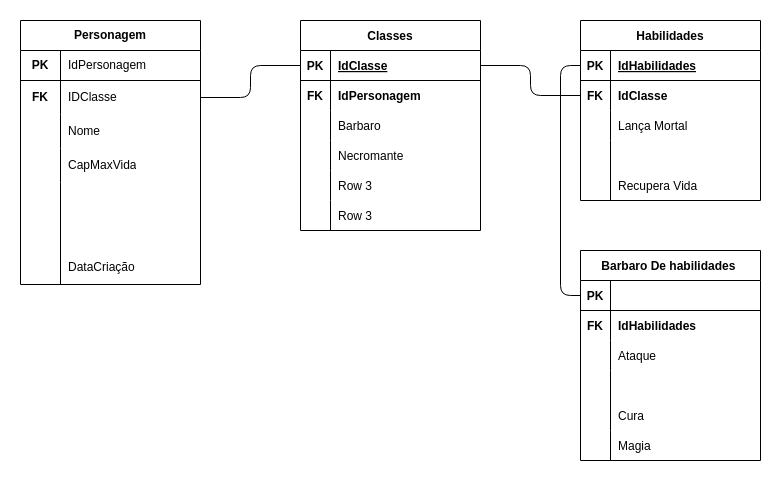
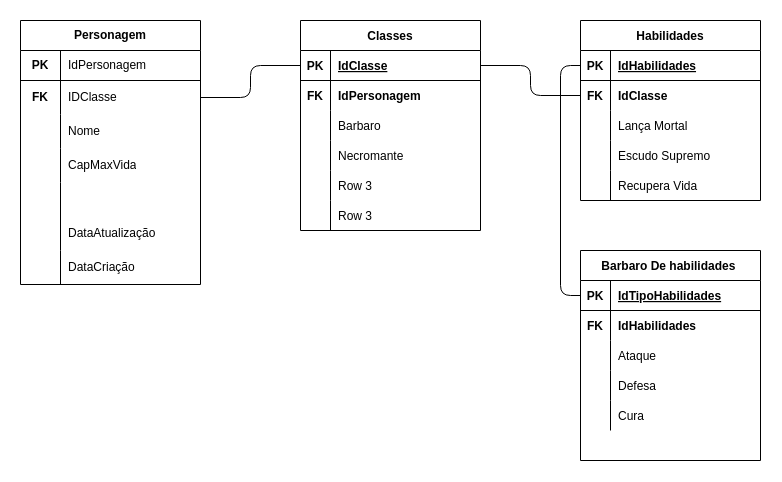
node "Escudo Supremo": added
node "DataAtualização": added
node "IdTipoHabilidades": added
node "Defesa": added
node "Magia": removed
